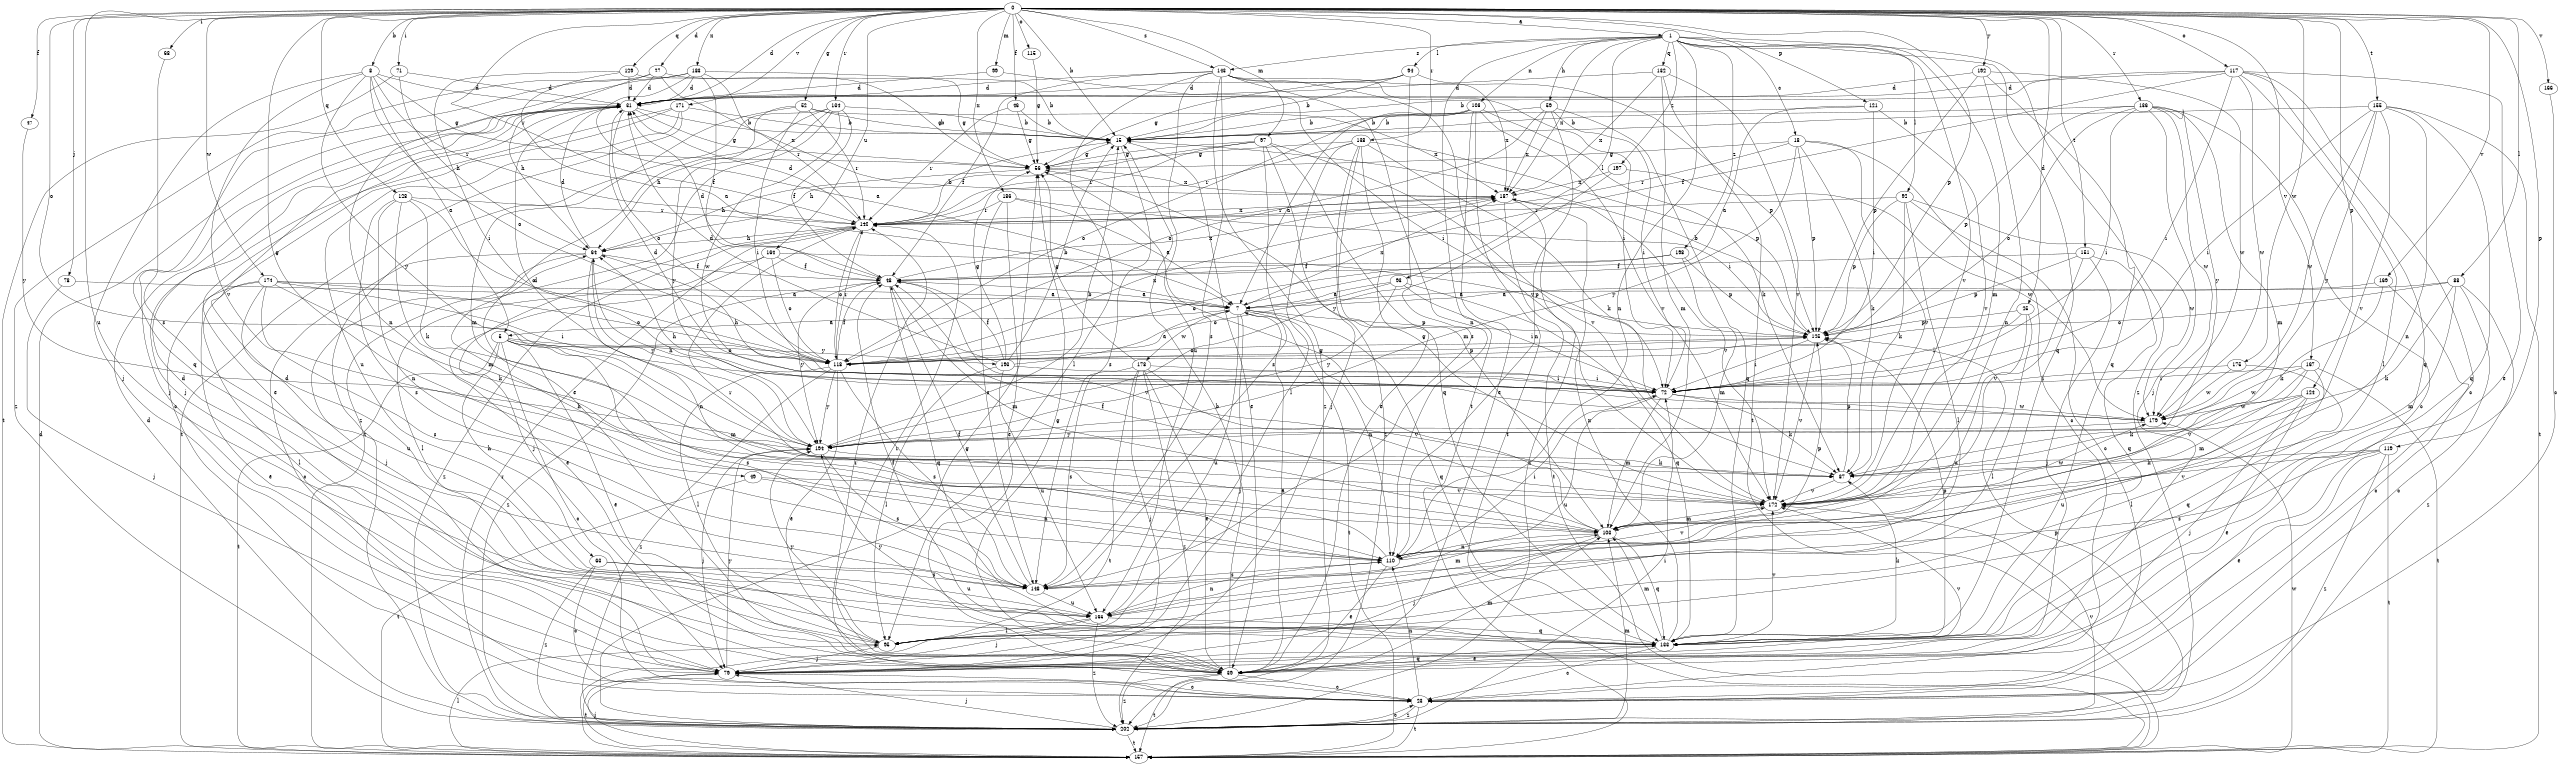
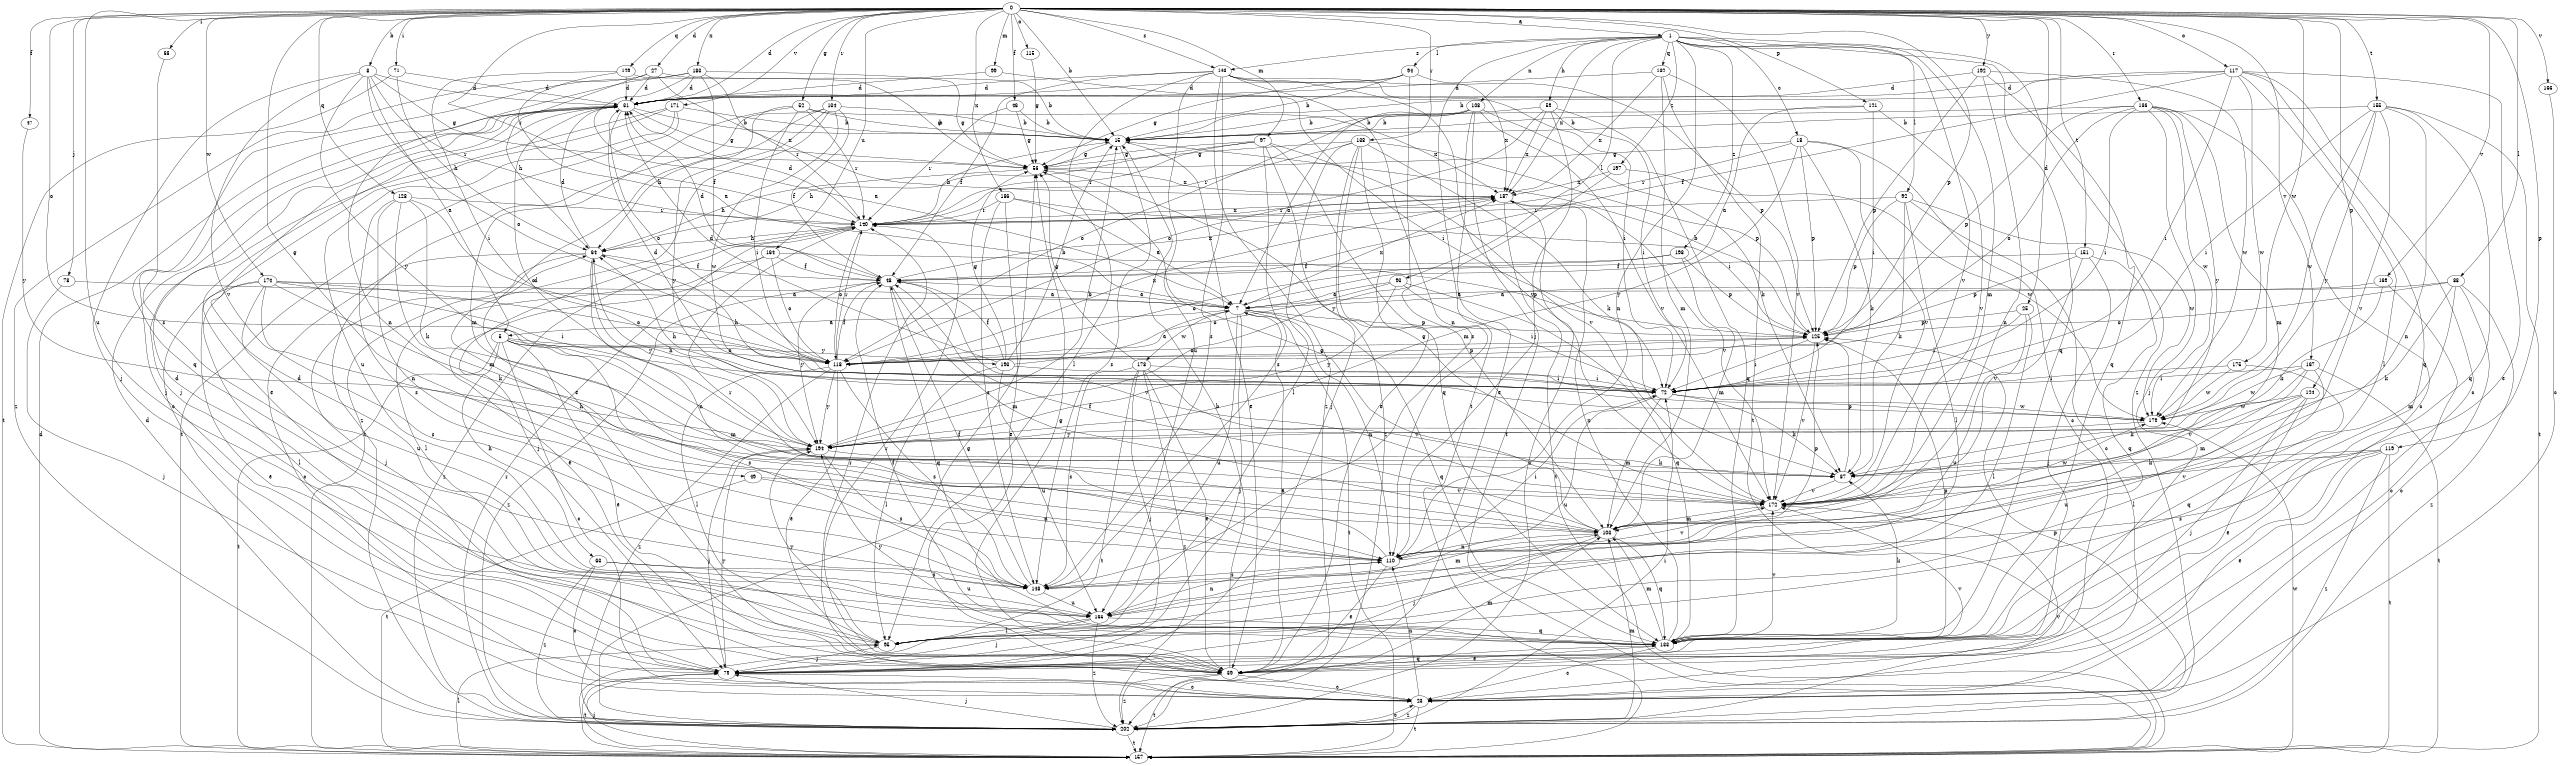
edge "59" -> "110": label "n" -> "j"
